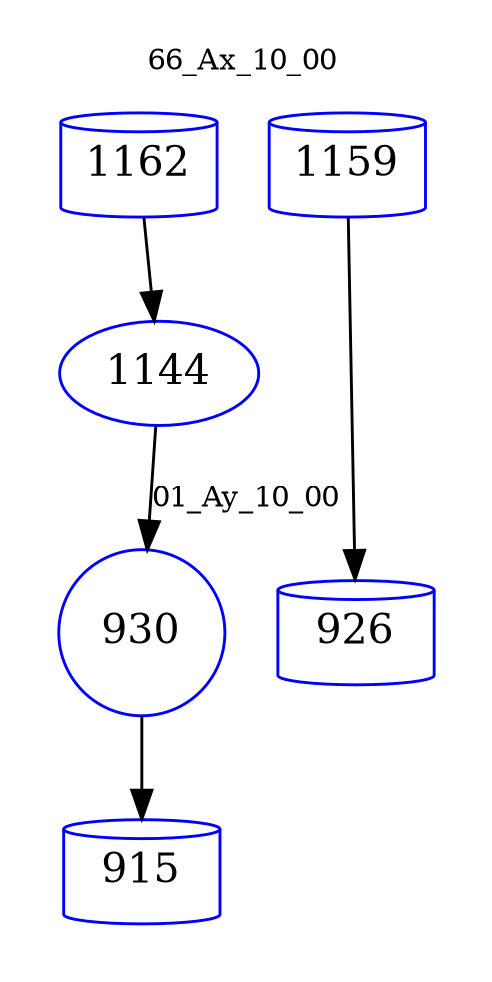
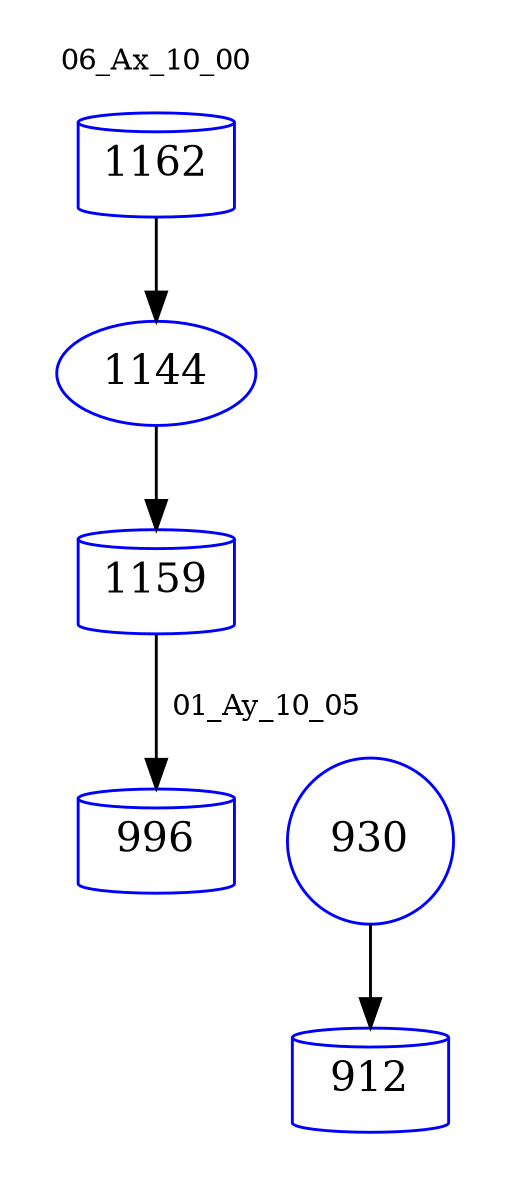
cluster "66_Ax_10_00": label "66_Ax_10_00" -> "06_Ax_10_00"
edge "1144" -> "930": now "1144" -> "1159"
cluster "01_Ay_10_00": label "01_Ay_10_00" -> "01_Ay_10_05"
node "926": label "926" -> "996"
node "915": label "915" -> "912"
